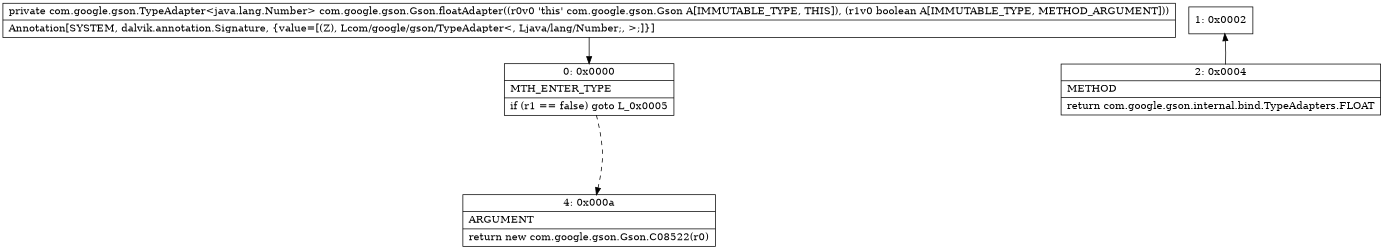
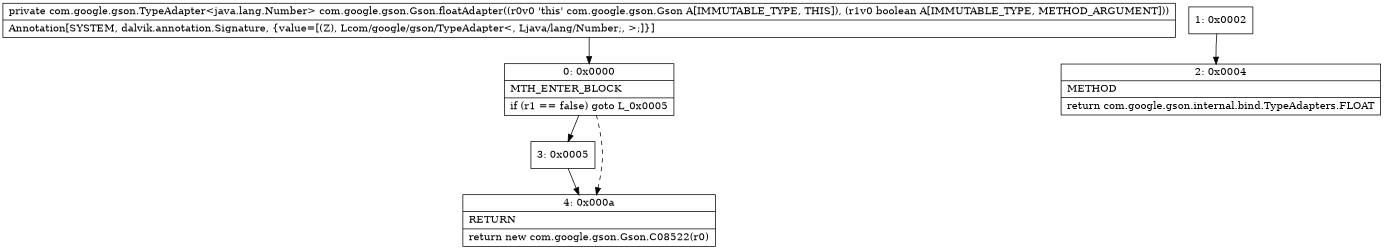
edge "2: 0x0004" -> "1: 0x0002": reversed
node "0: 0x0000": text "MTH_ENTER_TYPE" -> "MTH_ENTER_BLOCK"
node "3: 0x0005": added
node "4: 0x000a": text "ARGUMENT" -> "RETURN"
